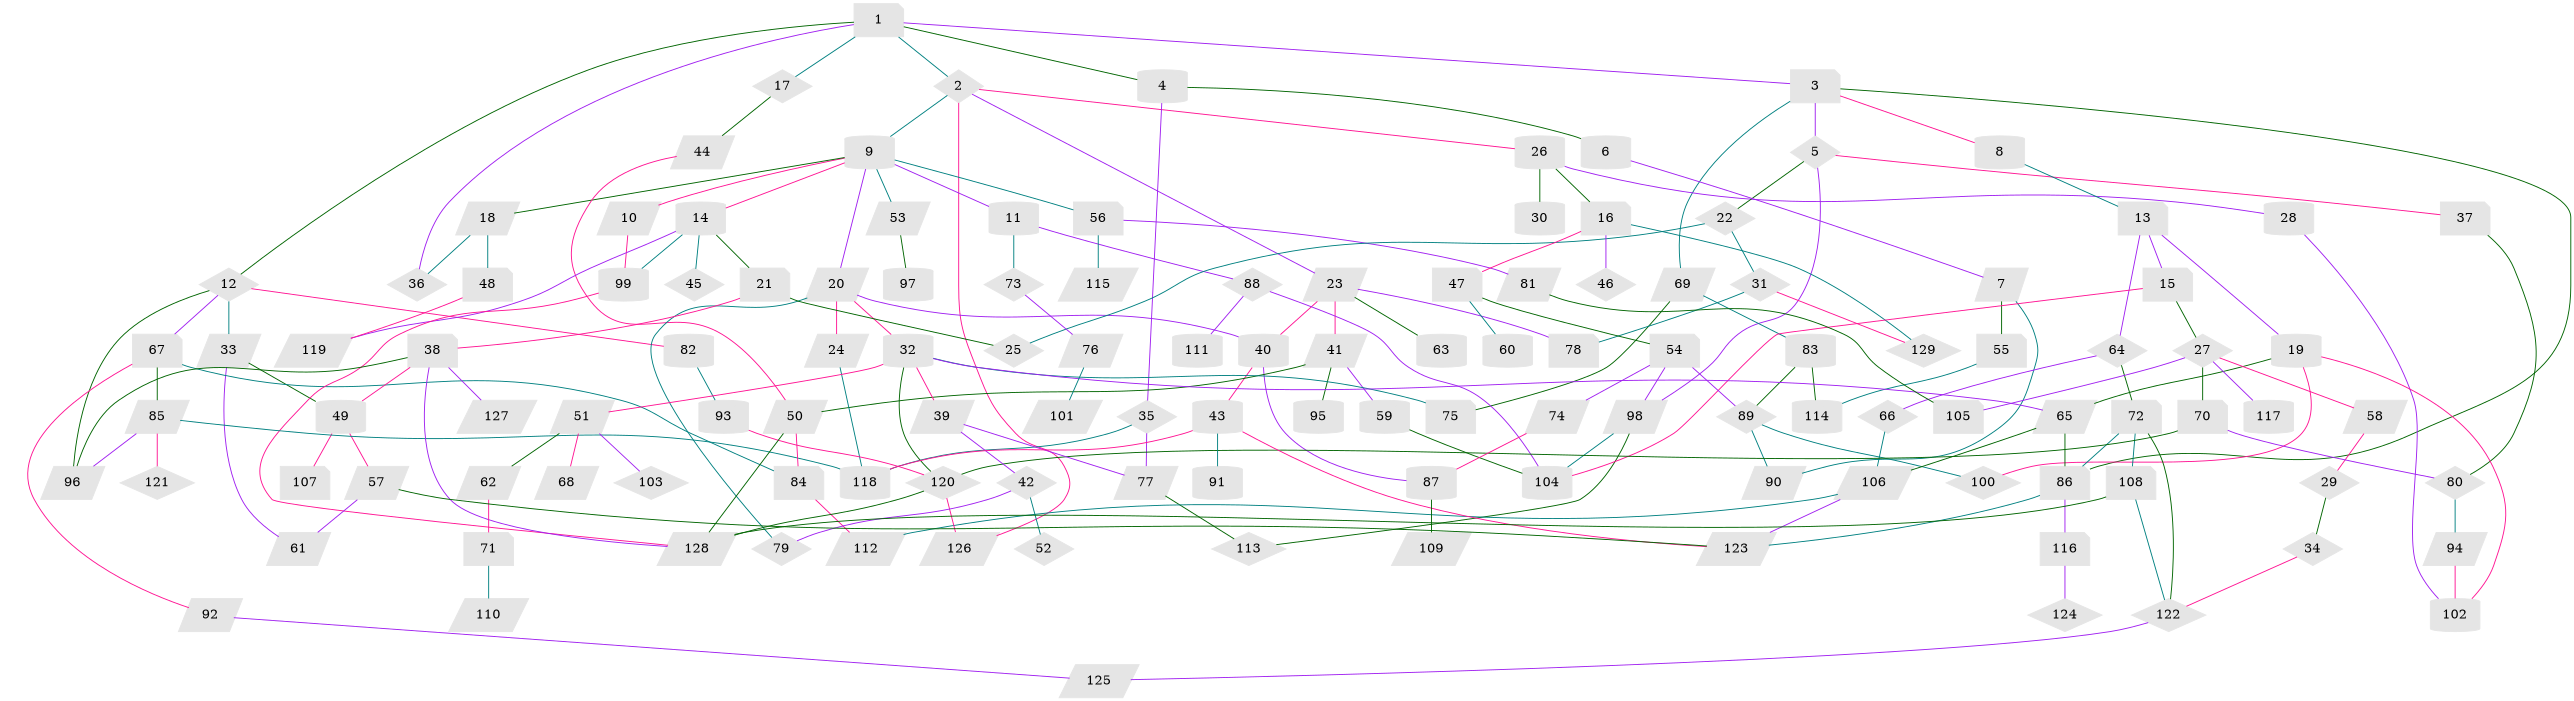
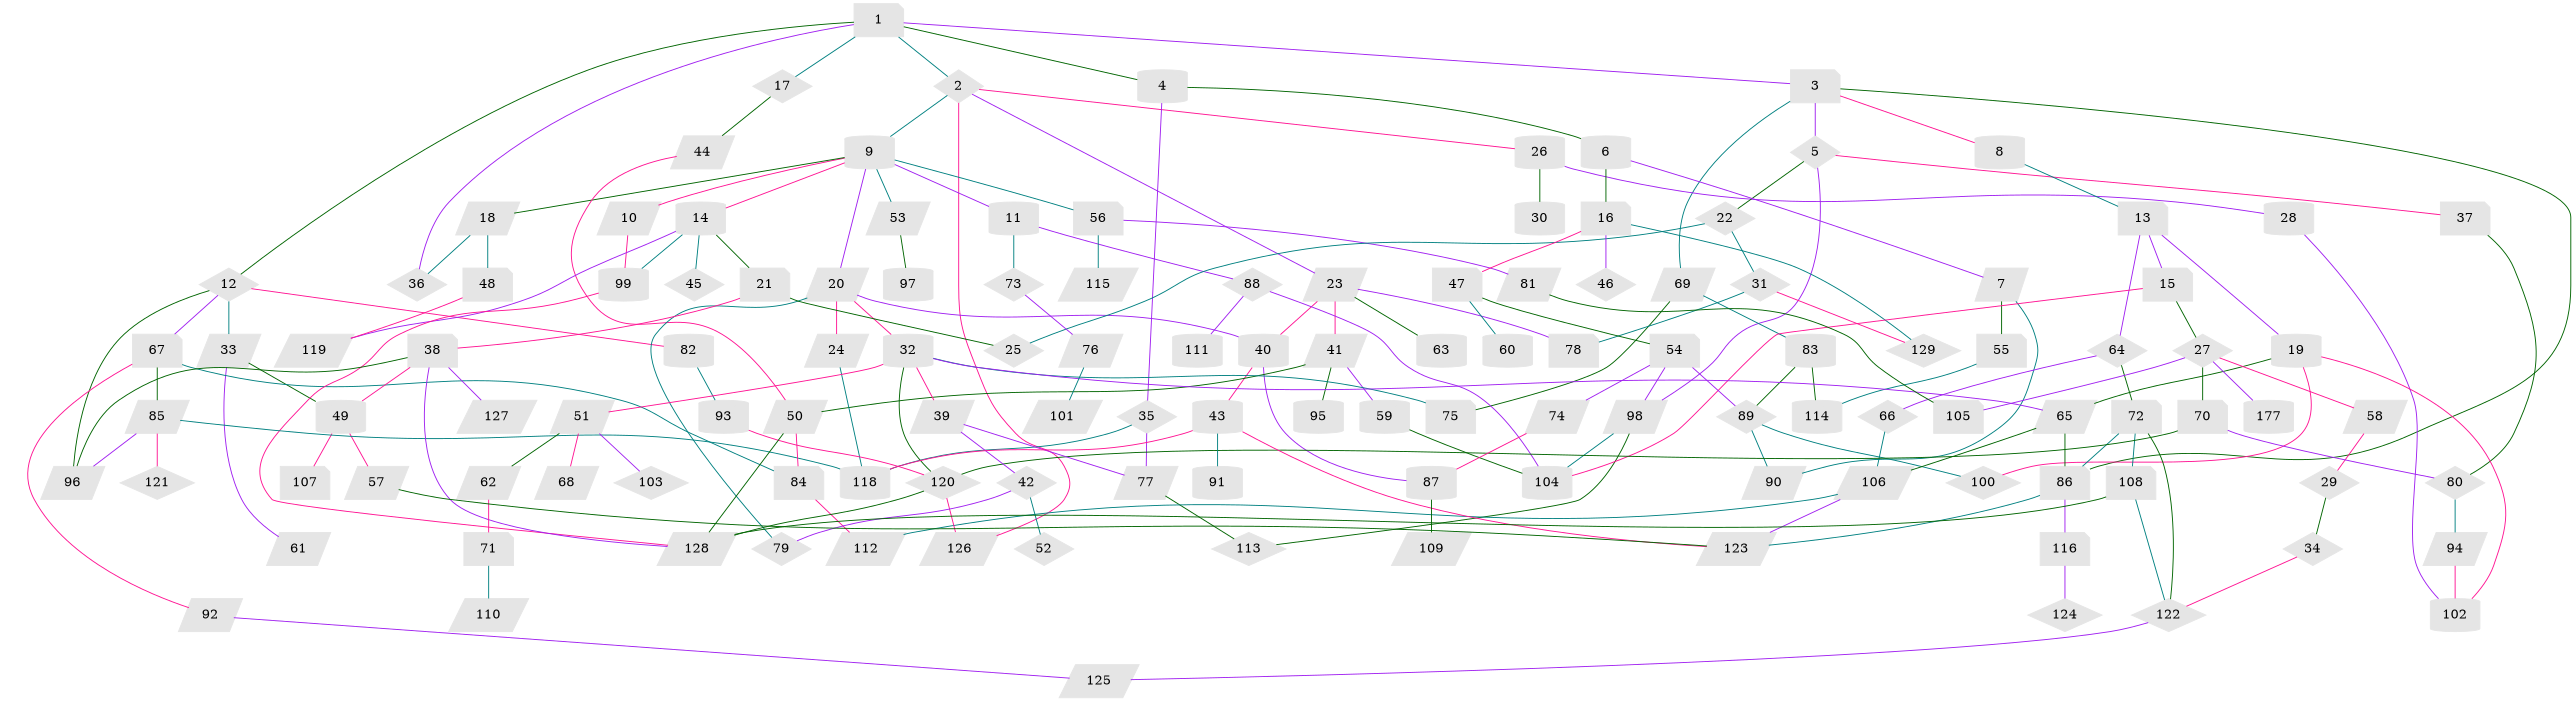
edge "26" -- "16": now "6" -- "16"
node "117": label "117" -> "177"
edge "57" -- "61": removed
